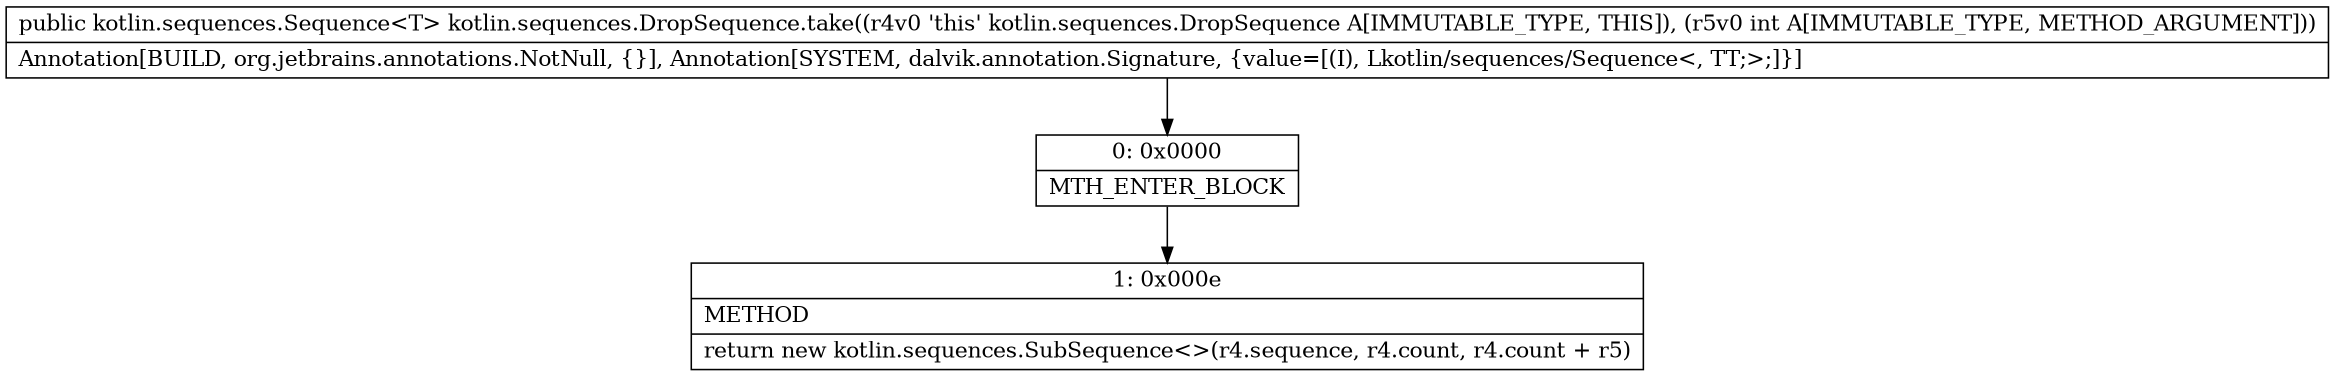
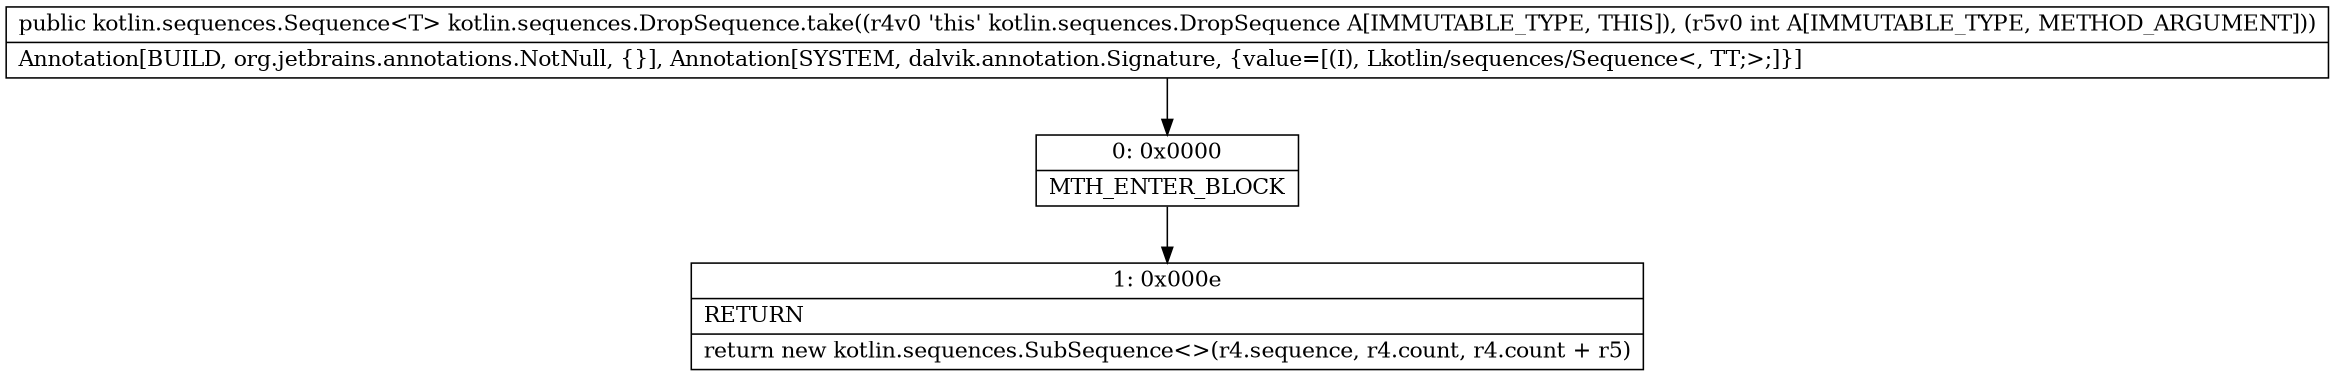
node "1: 0x000e": text "METHOD" -> "RETURN"
